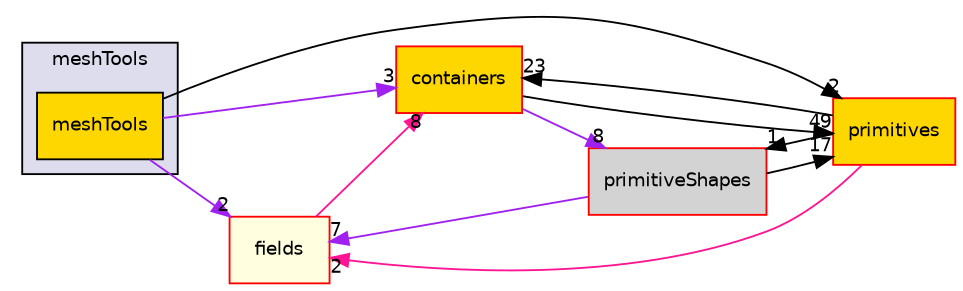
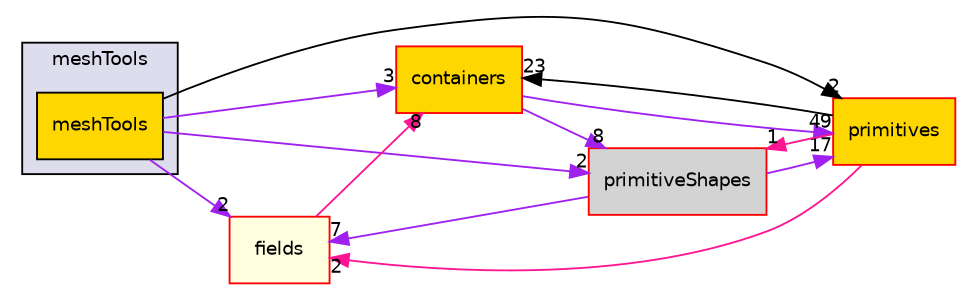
edge "containers" -> "primitives": color black -> purple
edge "primitives" -> "primitiveShapes": color black -> deeppink
edge "meshTools" -> "primitiveShapes": added
edge "primitiveShapes" -> "primitives": color black -> purple
